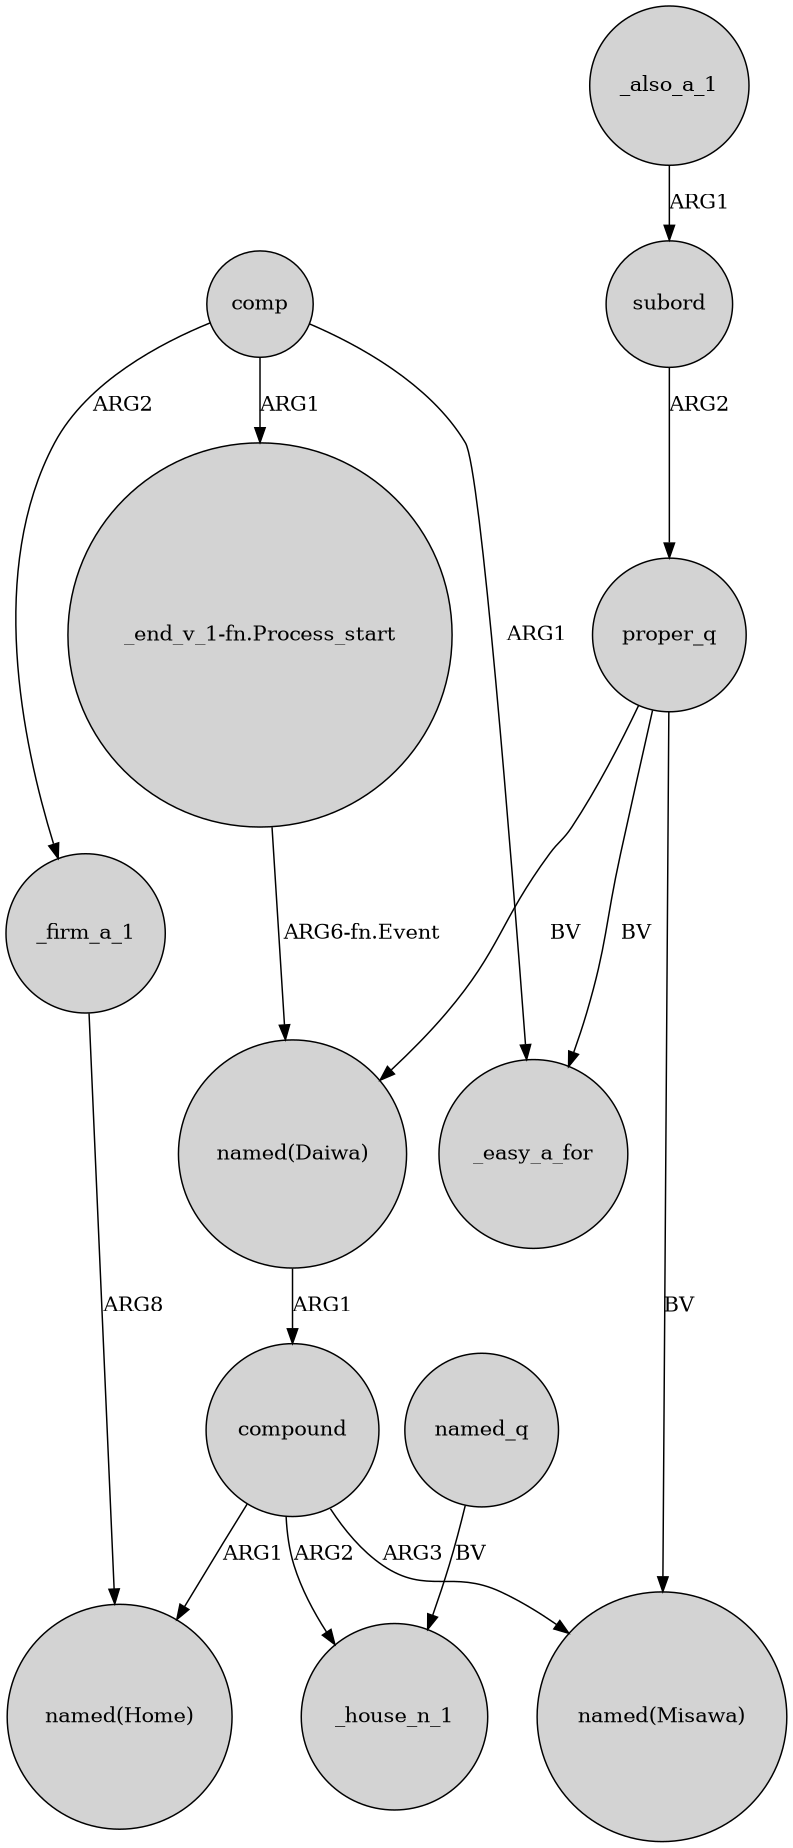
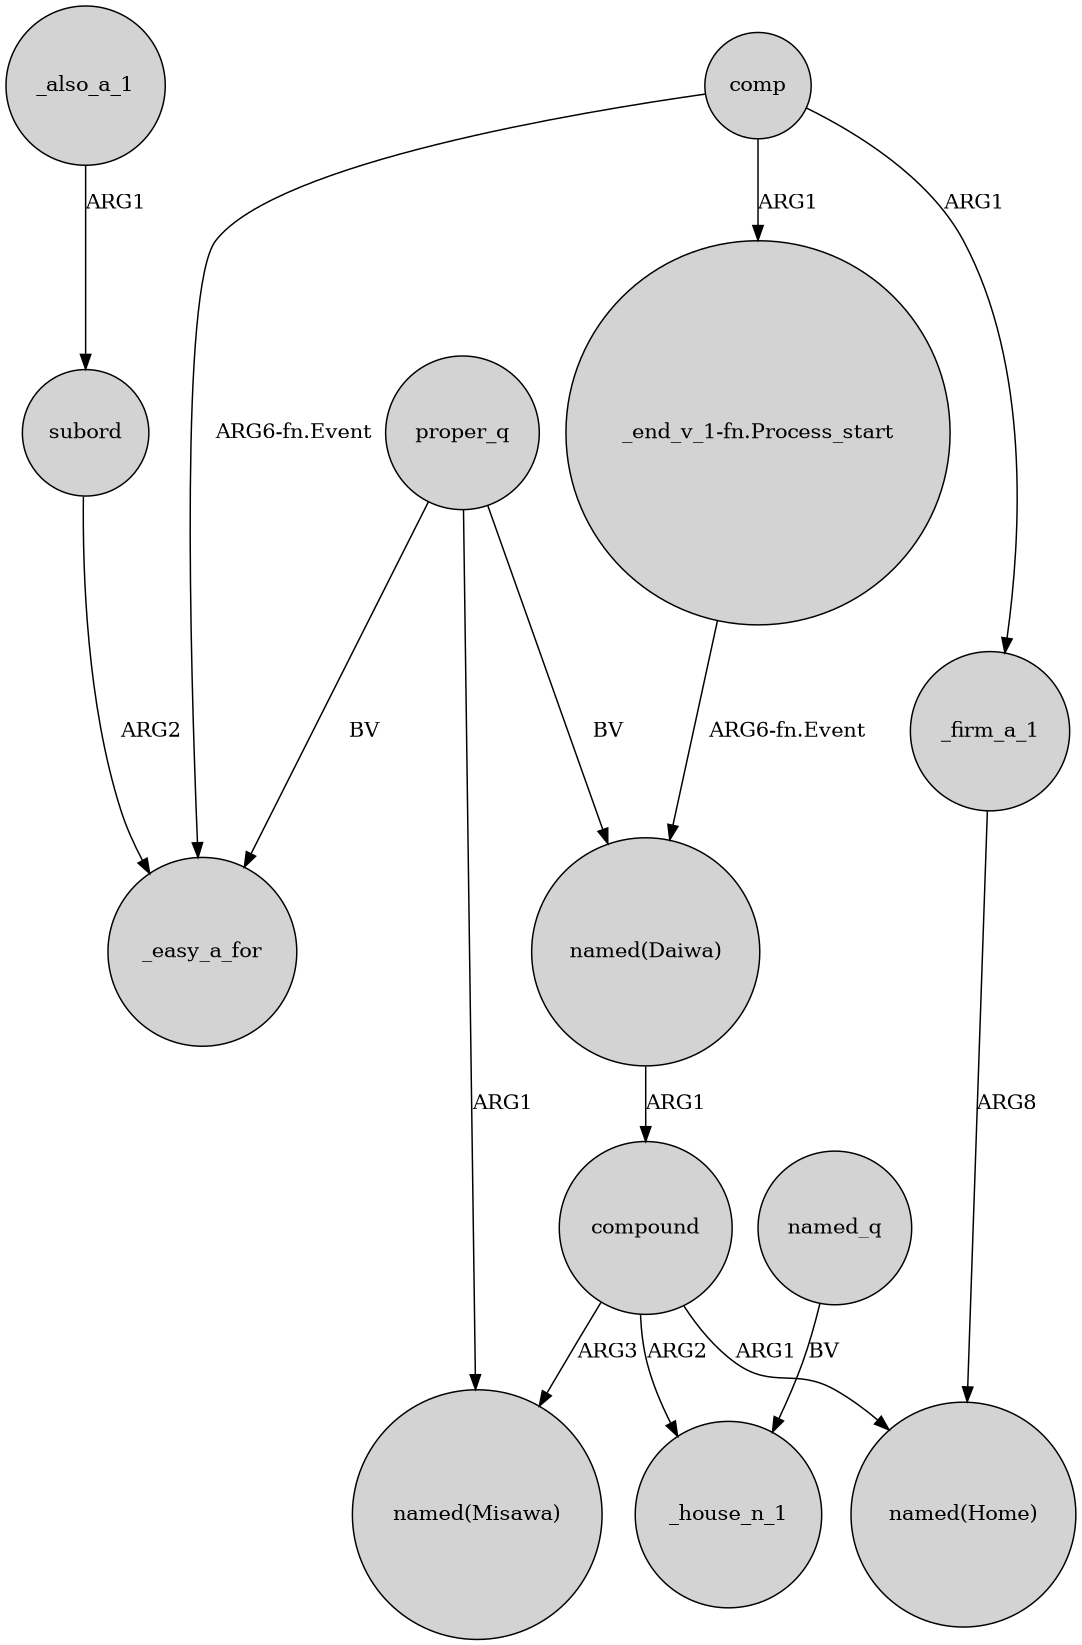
edge "comp" -> "_firm_a_1": label "ARG2" -> "ARG1"
edge "subord" -> "proper_q": now "subord" -> "_easy_a_for"
edge "comp" -> "_easy_a_for": label "ARG1" -> "ARG6-fn.Event"
edge "proper_q" -> "named(Misawa)": label "BV" -> "ARG1"
